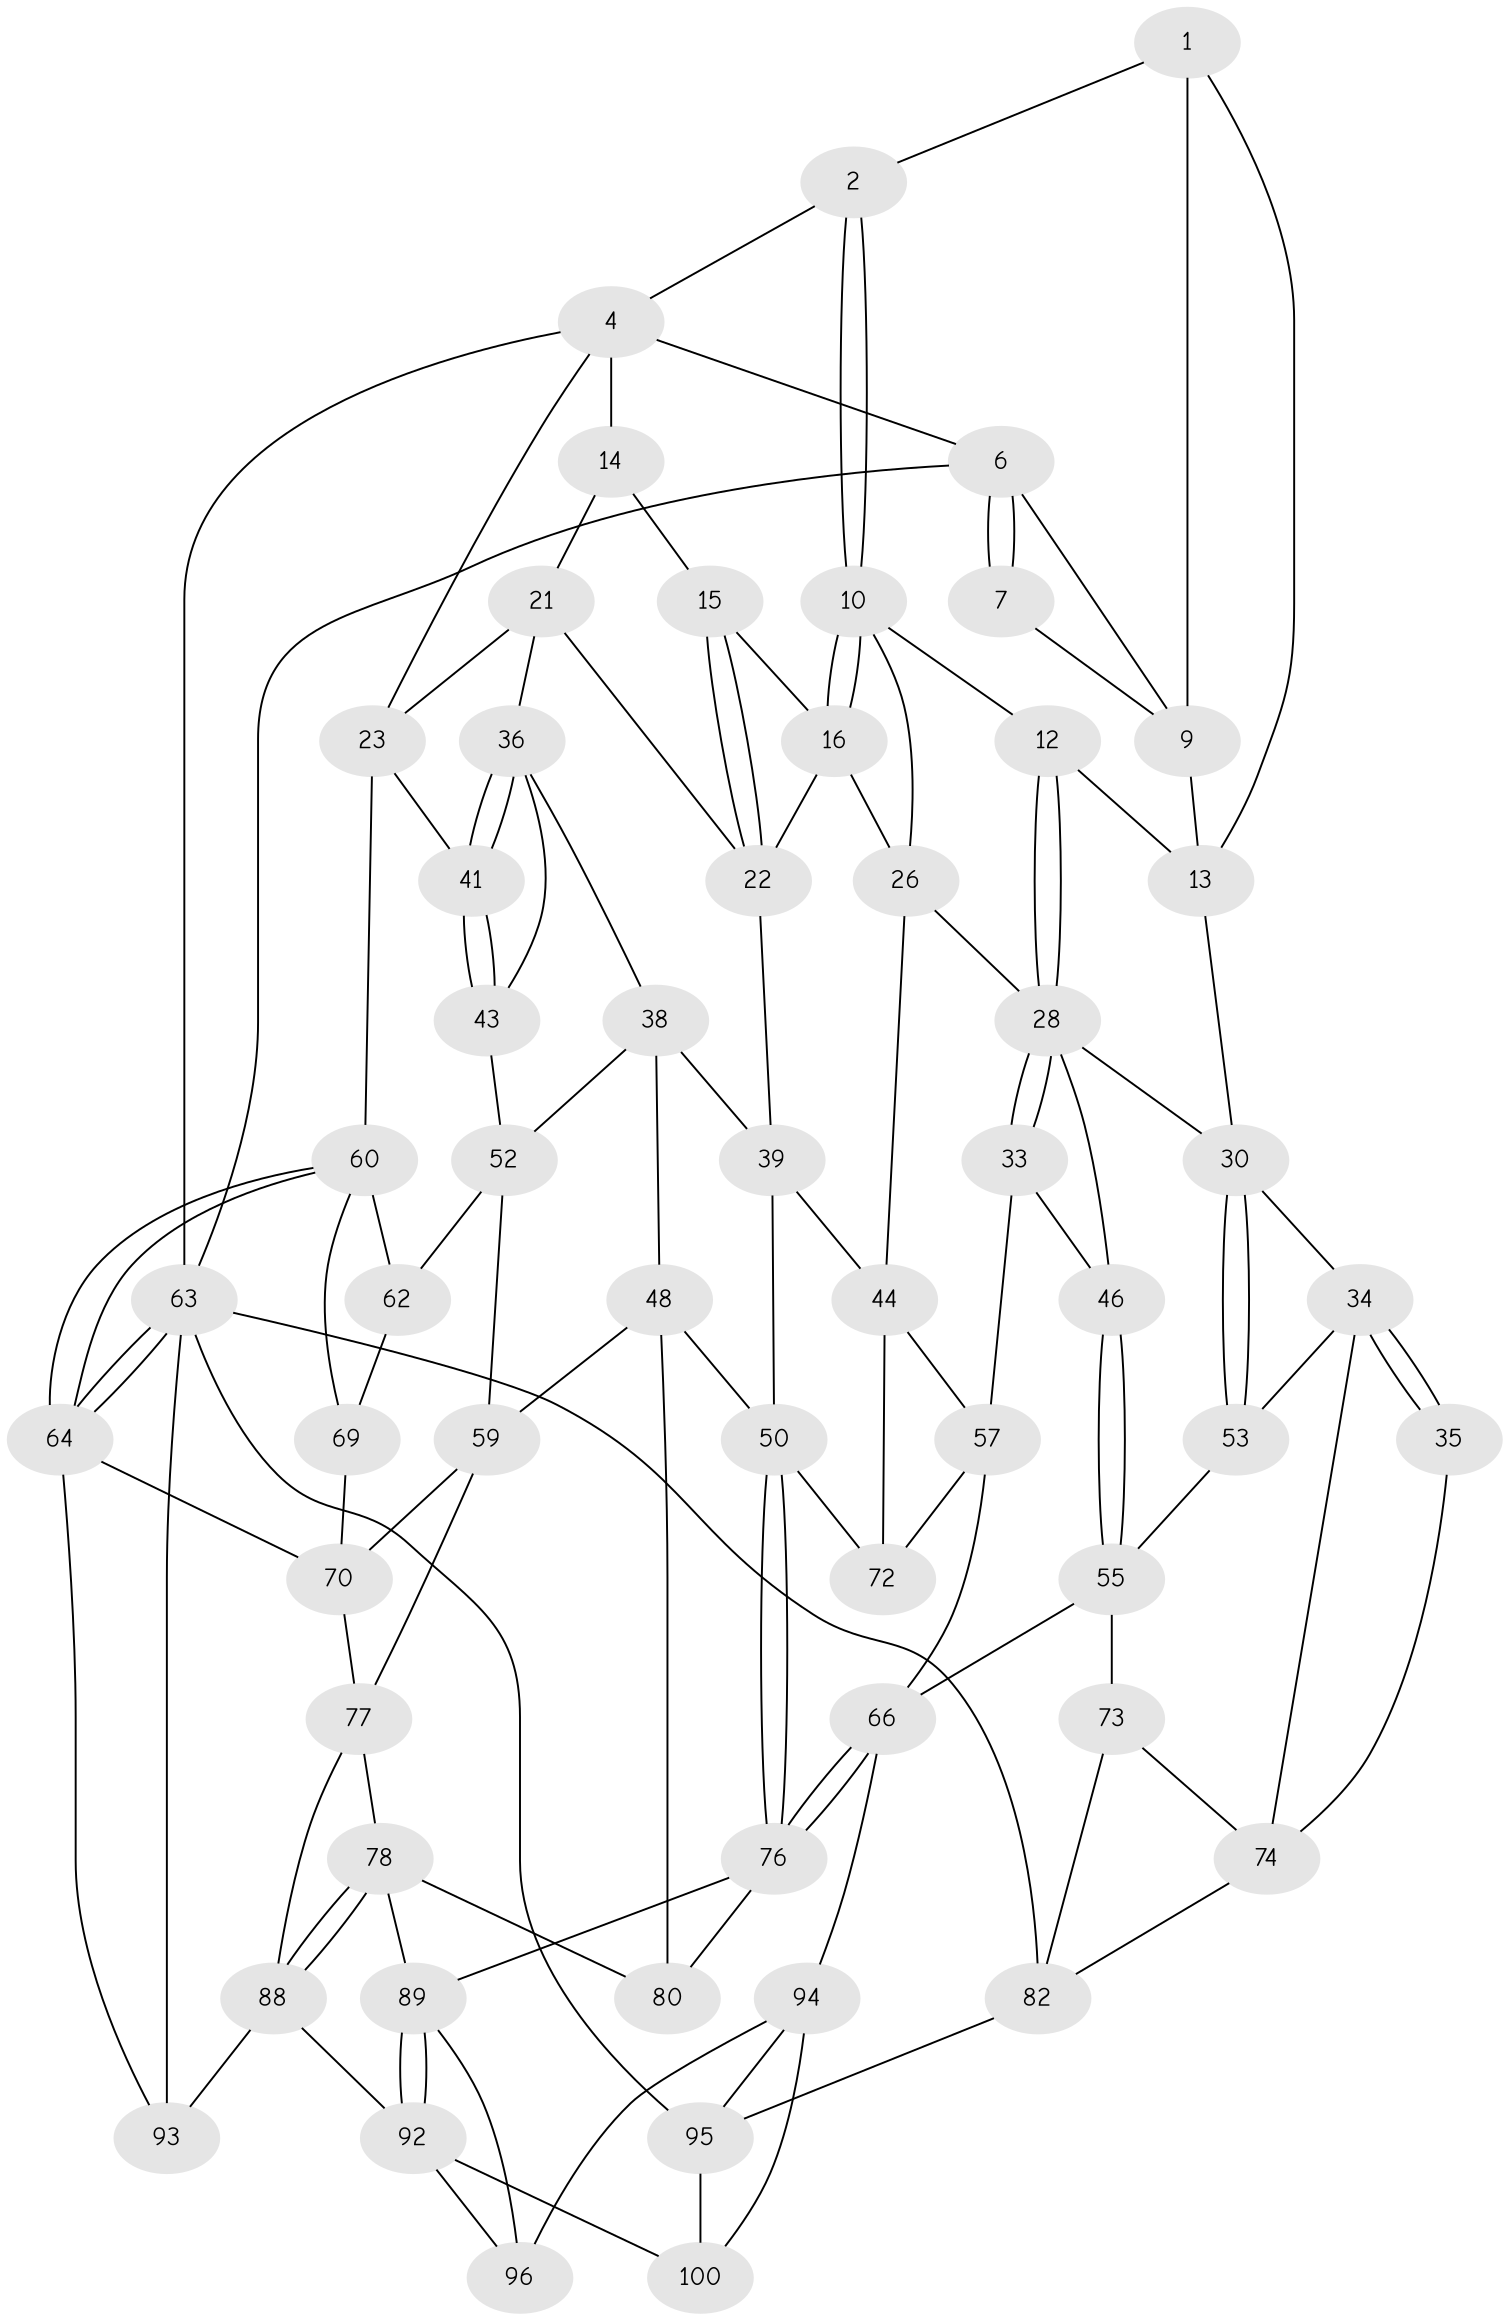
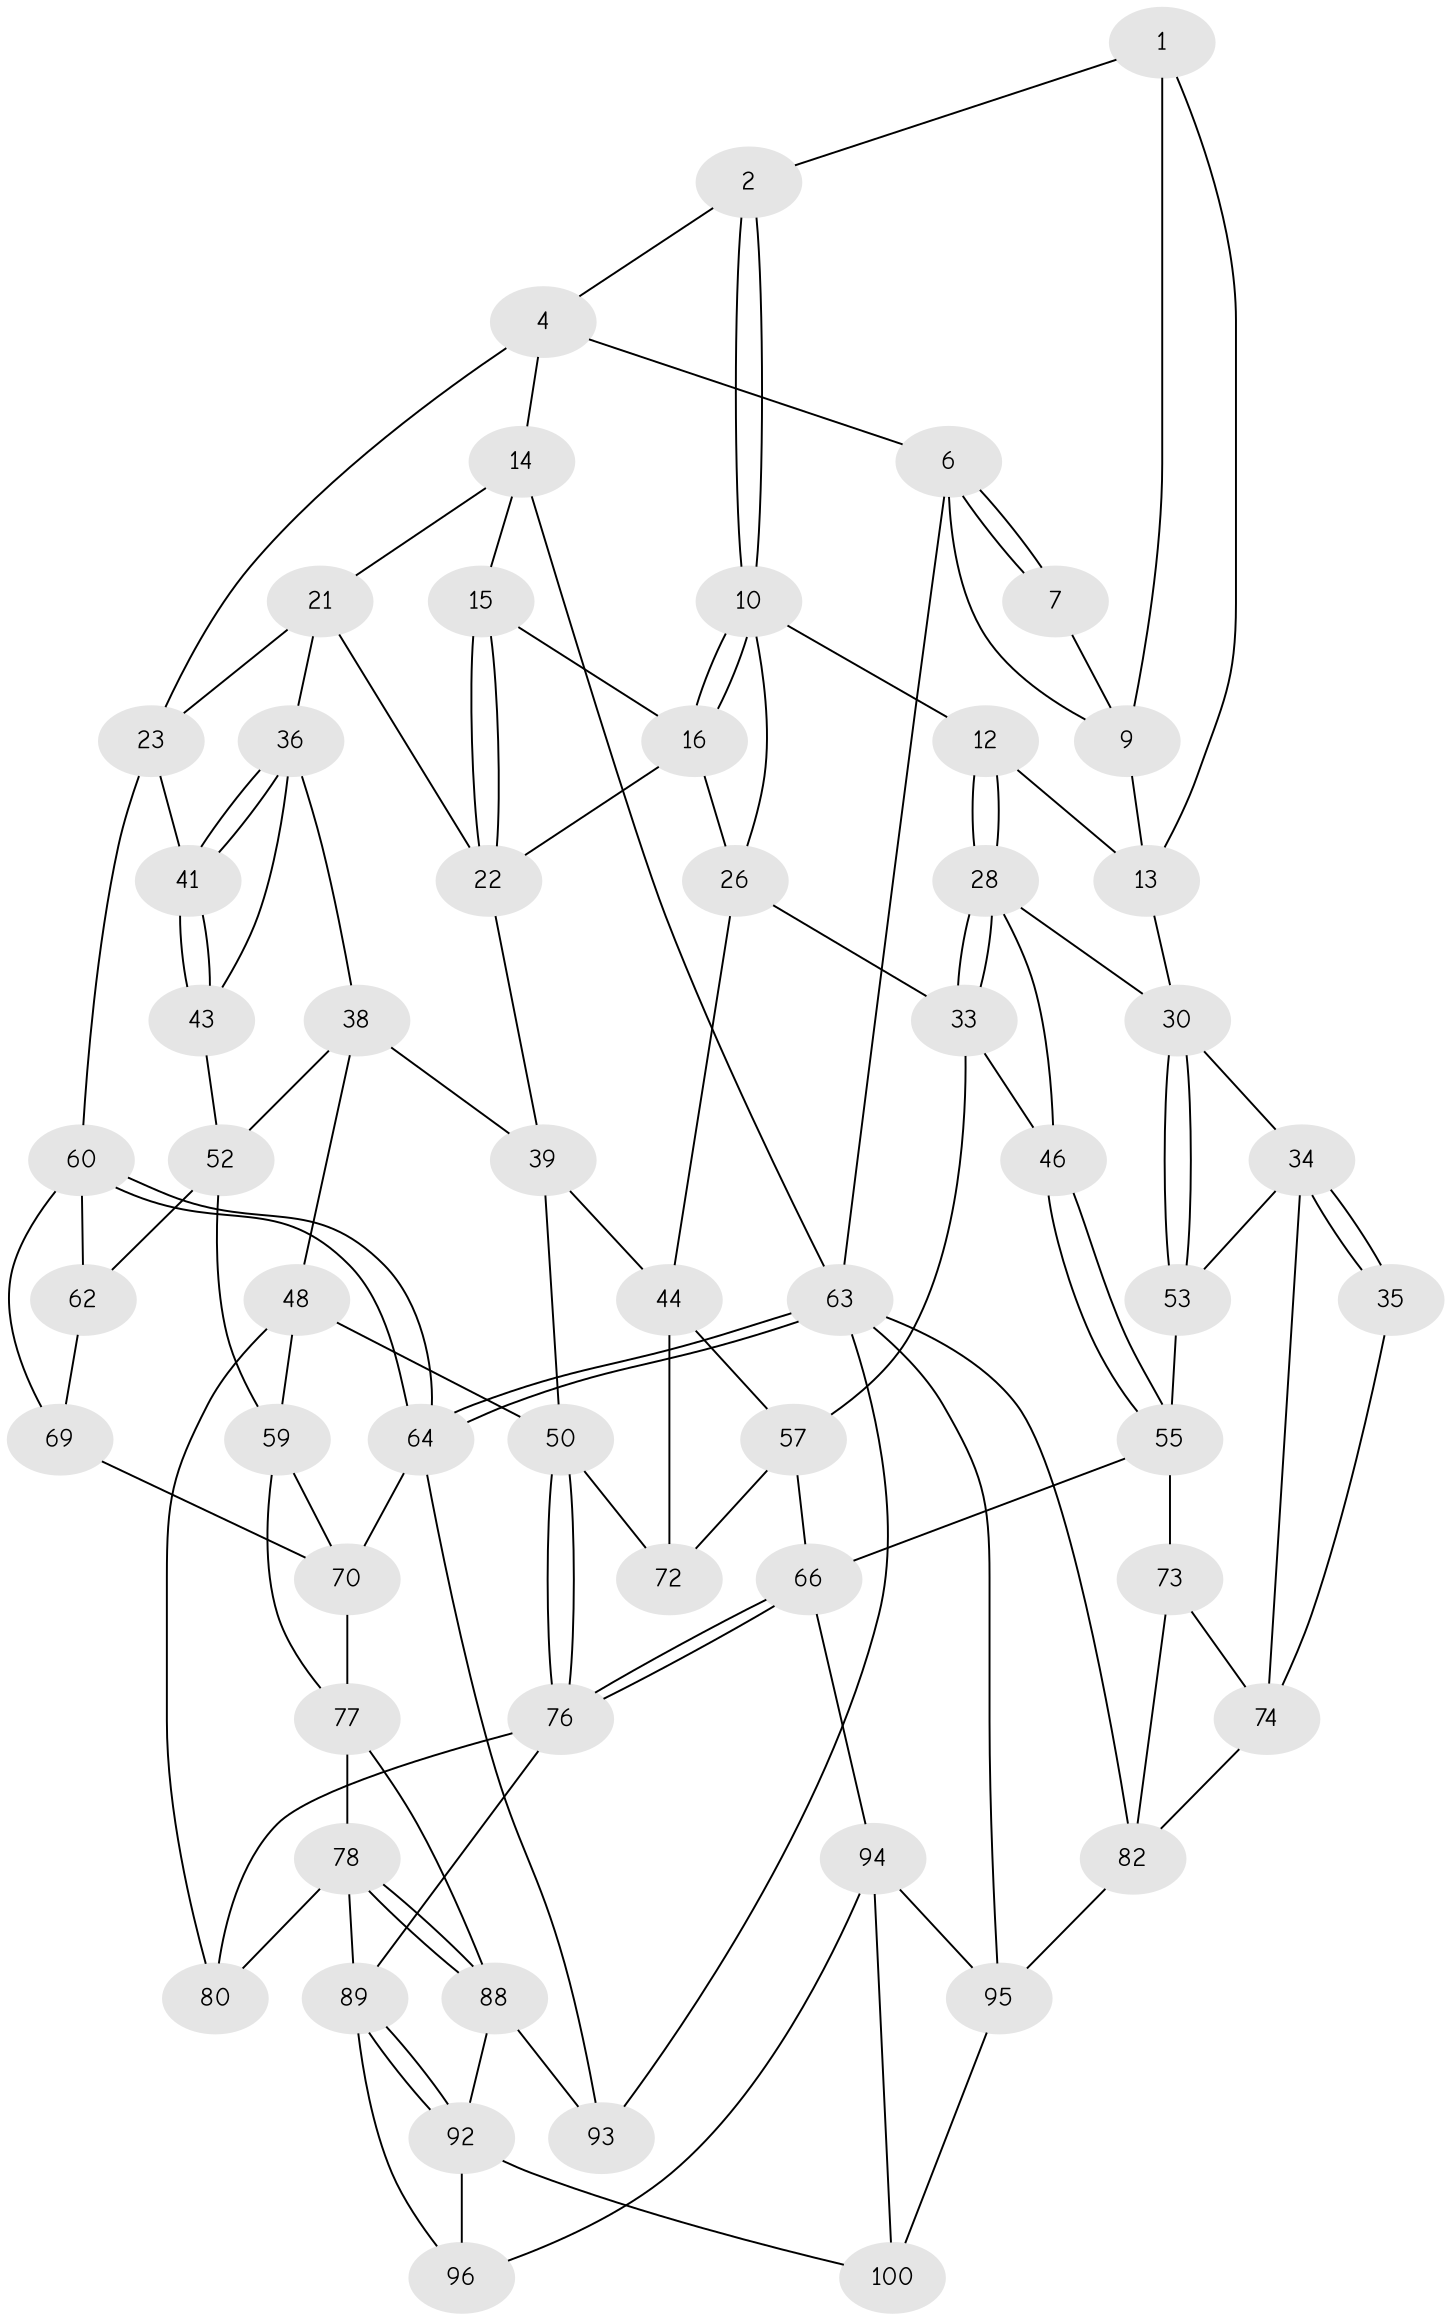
edge "4" -- "63": now "14" -- "63"
edge "26" -- "28": now "26" -- "33"
